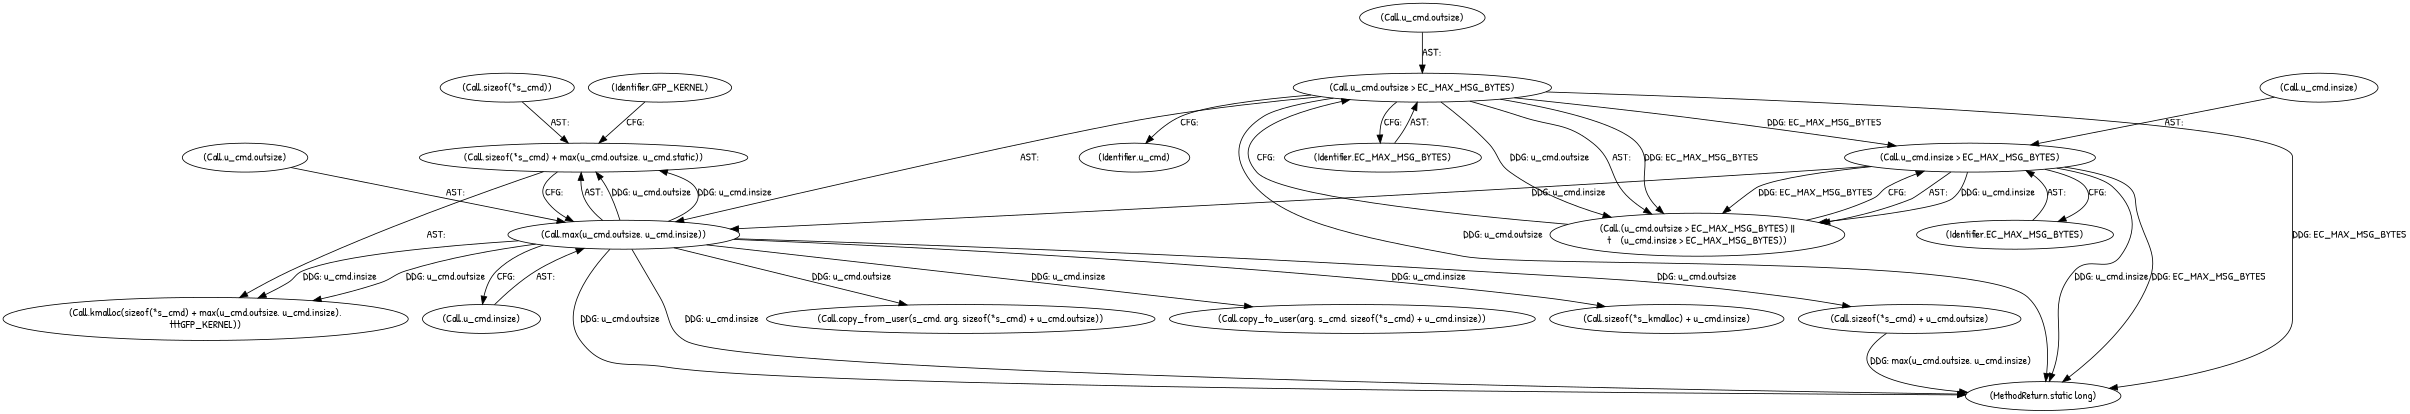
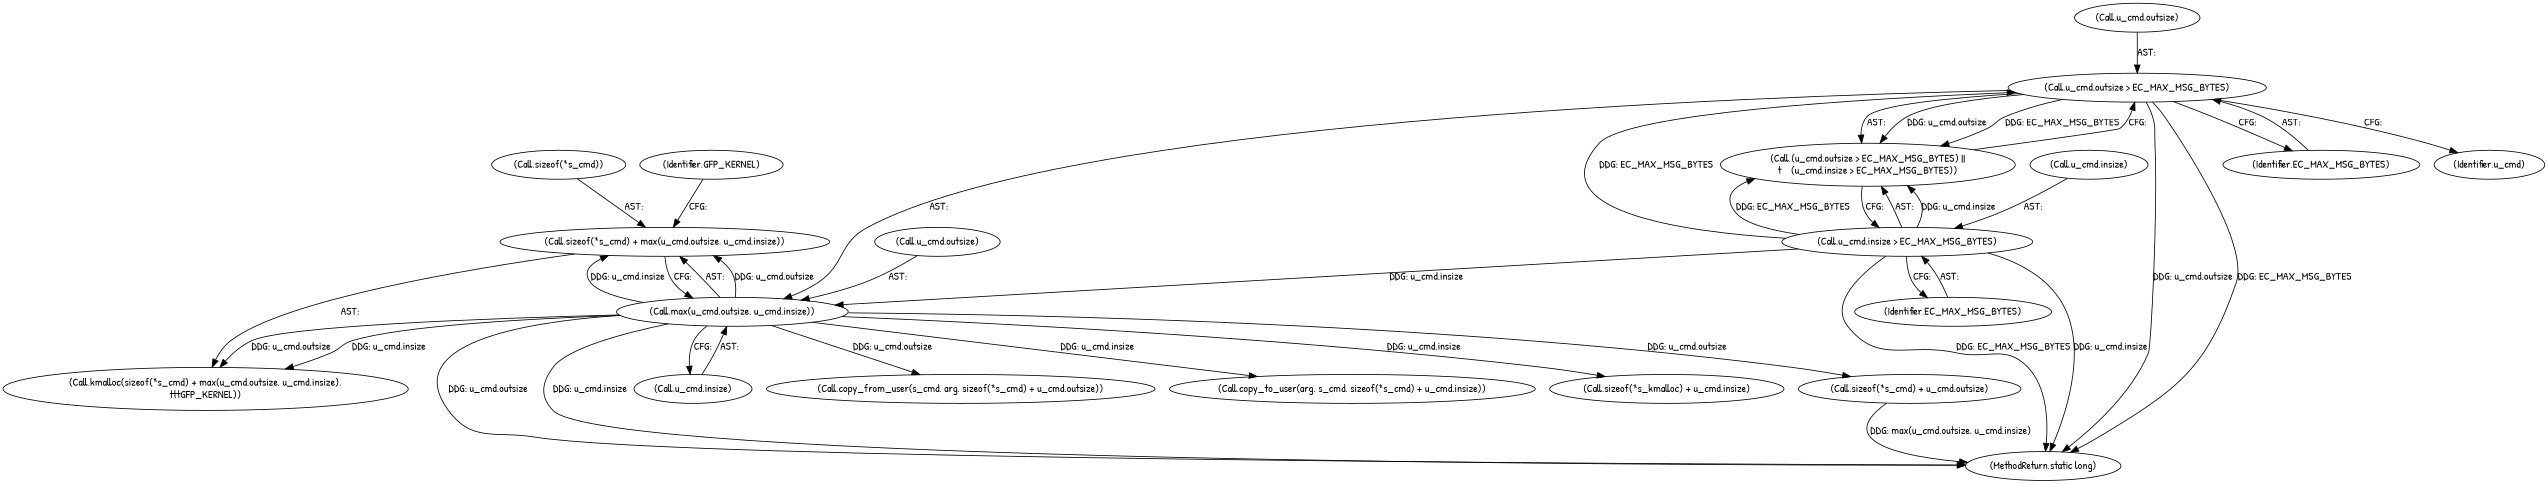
edge "(Call,u_cmd.outsize > EC_MAX_MSG_BYTES)" -> "(Call,u_cmd.insize > EC_MAX_MSG_BYTES)": reversed
node "(Call,sizeof(*s_cmd) + max(u_cmd.outsize, u_cmd.static))": label "(Call,sizeof(*s_cmd) + max(u_cmd.outsize, u_cmd.static))" -> "(Call,sizeof(*s_cmd) + max(u_cmd.outsize, u_cmd.insize))"
